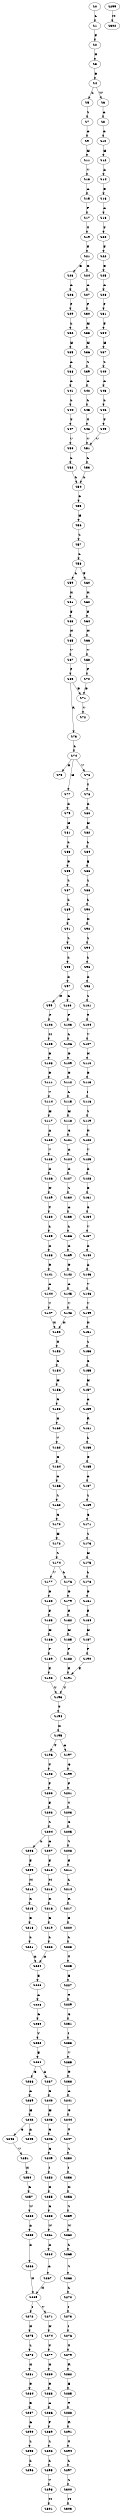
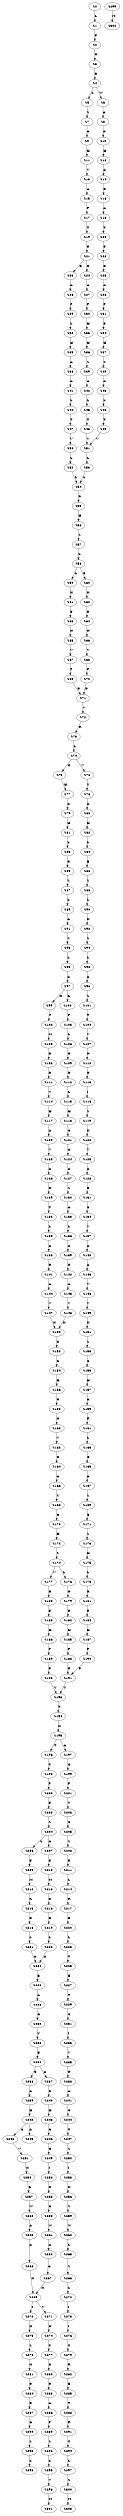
edge "S69" -> "S73": now "S72" -> "S73"
edge "S74" -> "S77": now "S75" -> "S77"
